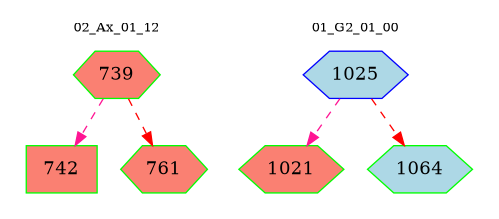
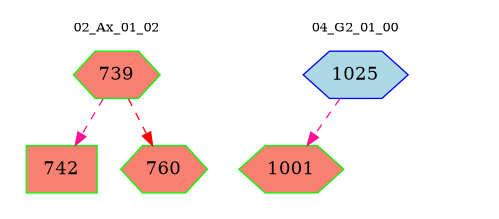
cluster "02_Ax_01_12": label "02_Ax_01_12" -> "02_Ax_01_02"
cluster "01_G2_01_00": label "01_G2_01_00" -> "04_G2_01_00"
node "761": label "761" -> "760"
node "1021": label "1021" -> "1001"
node "1064": removed
